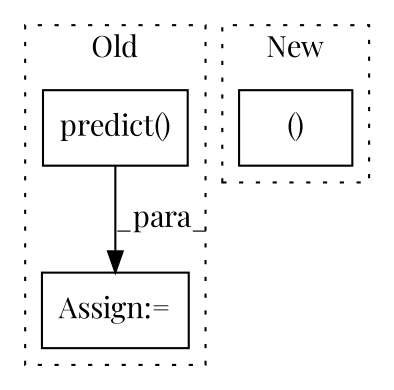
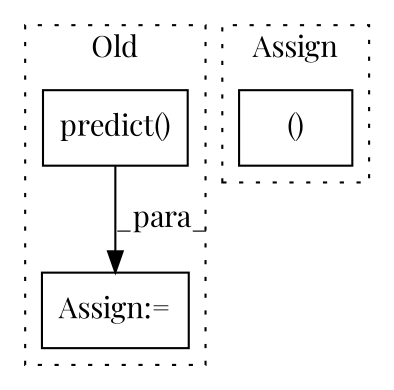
cluster "New": label "New" -> "Assign"
